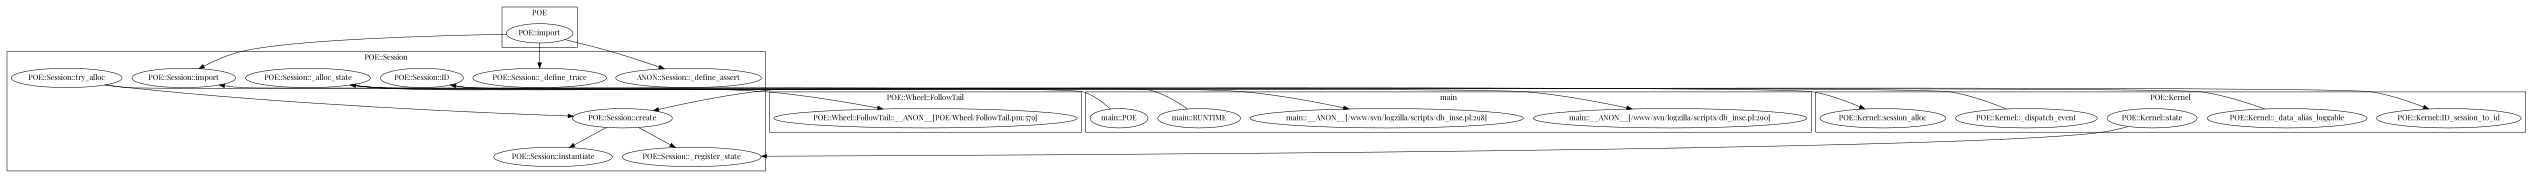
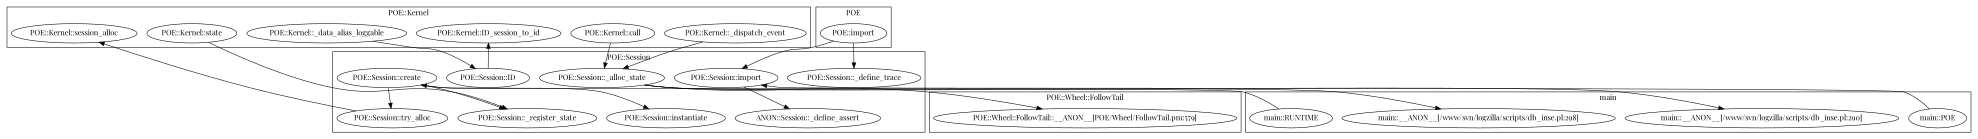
node "POE::Kernel::call": added
edge "POE::import" -> "ANON::Session::_define_assert": now "POE::Session::import" -> "ANON::Session::_define_assert"
edge "POE::Session::try_alloc" -> "POE::Session::create": reversed
